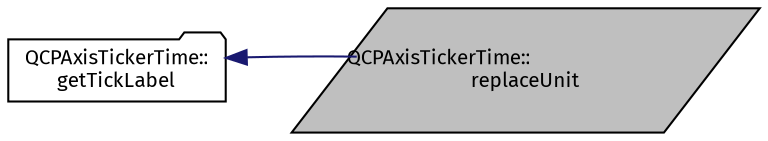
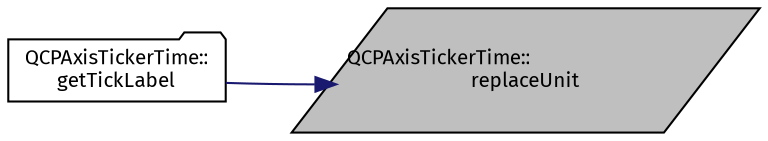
edge "QCPAxisTickerTime:: replaceUnit" -> "QCPAxisTickerTime:: getTickLabel": reversed
